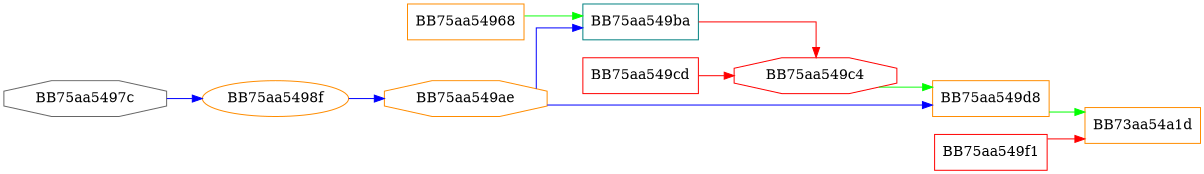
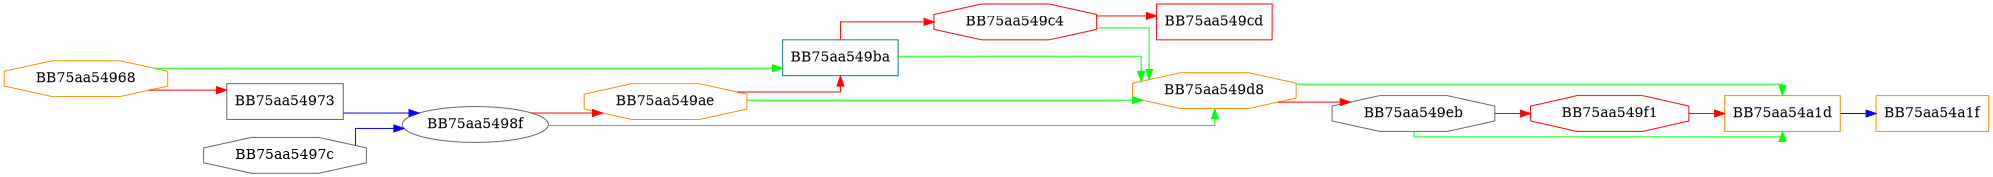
node "BB75aa54968": shape box -> octagon
edge "BB75aa549ae" -> "BB75aa549ba": color blue -> red
edge "BB75aa549ba" -> "BB75aa549d8": added
edge "BB75aa549cd" -> "BB75aa549c4": reversed
node "BB75aa5498f": color darkorange -> gray40
edge "BB75aa5498f" -> "BB75aa549ae": color blue -> red
node "BB75aa549d8": shape box -> octagon
node "BB75aa54973": added
edge "BB75aa549ae" -> "BB75aa549d8": color blue -> green
node "BB75aa549eb": added
node "BB75aa54a1f": added
edge "BB75aa5498f" -> "BB75aa549d8": added
node "BB73aa54a1d": label "BB73aa54a1d" -> "BB75aa54a1d"
node "BB75aa549f1": shape box -> octagon
